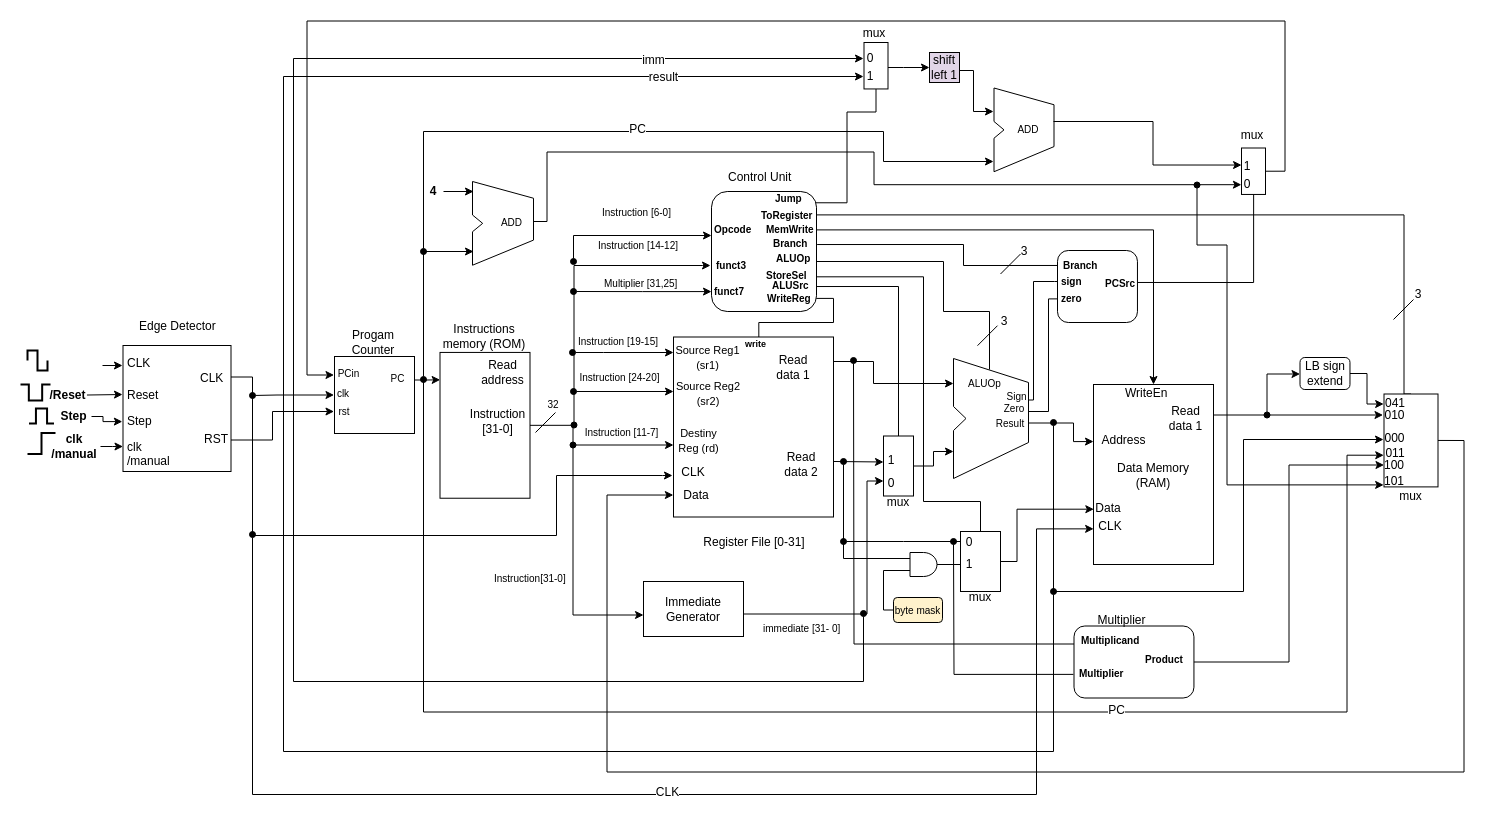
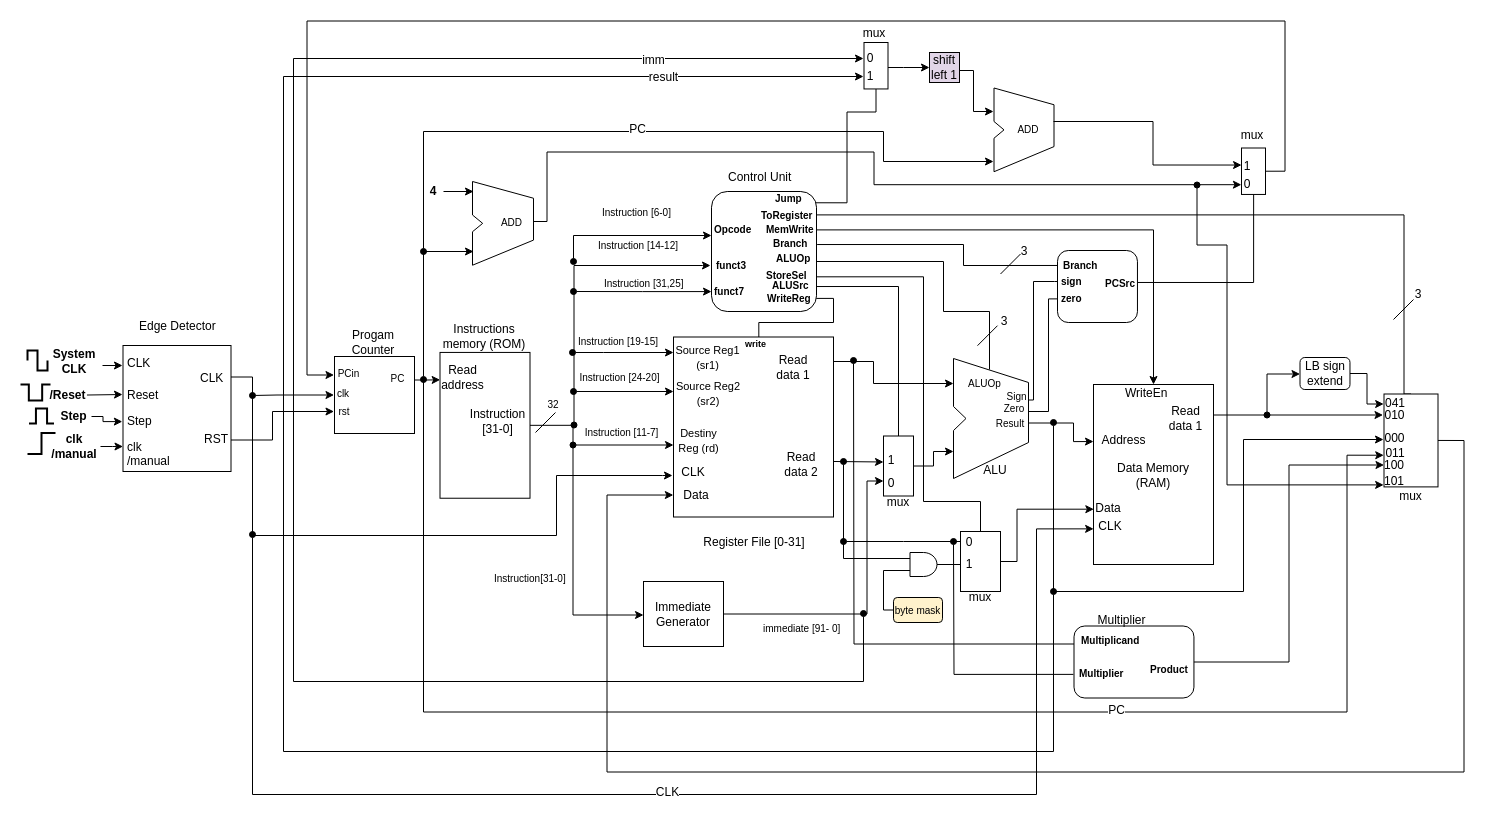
node "Multiplier [31,25]": label "Multiplier [31,25]" -> "Instruction [31,25]"
node "System CLK": added
node "Read address": moved (503, 373) -> (463, 378)
node "ALU": added
node "Immediate Generator": size 100x55 -> 80x65
node "immediate [31- 0]": label "immediate [31- 0]" -> "immediate [91- 0]"
node "Product": moved (1163, 658) -> (1168, 668)
